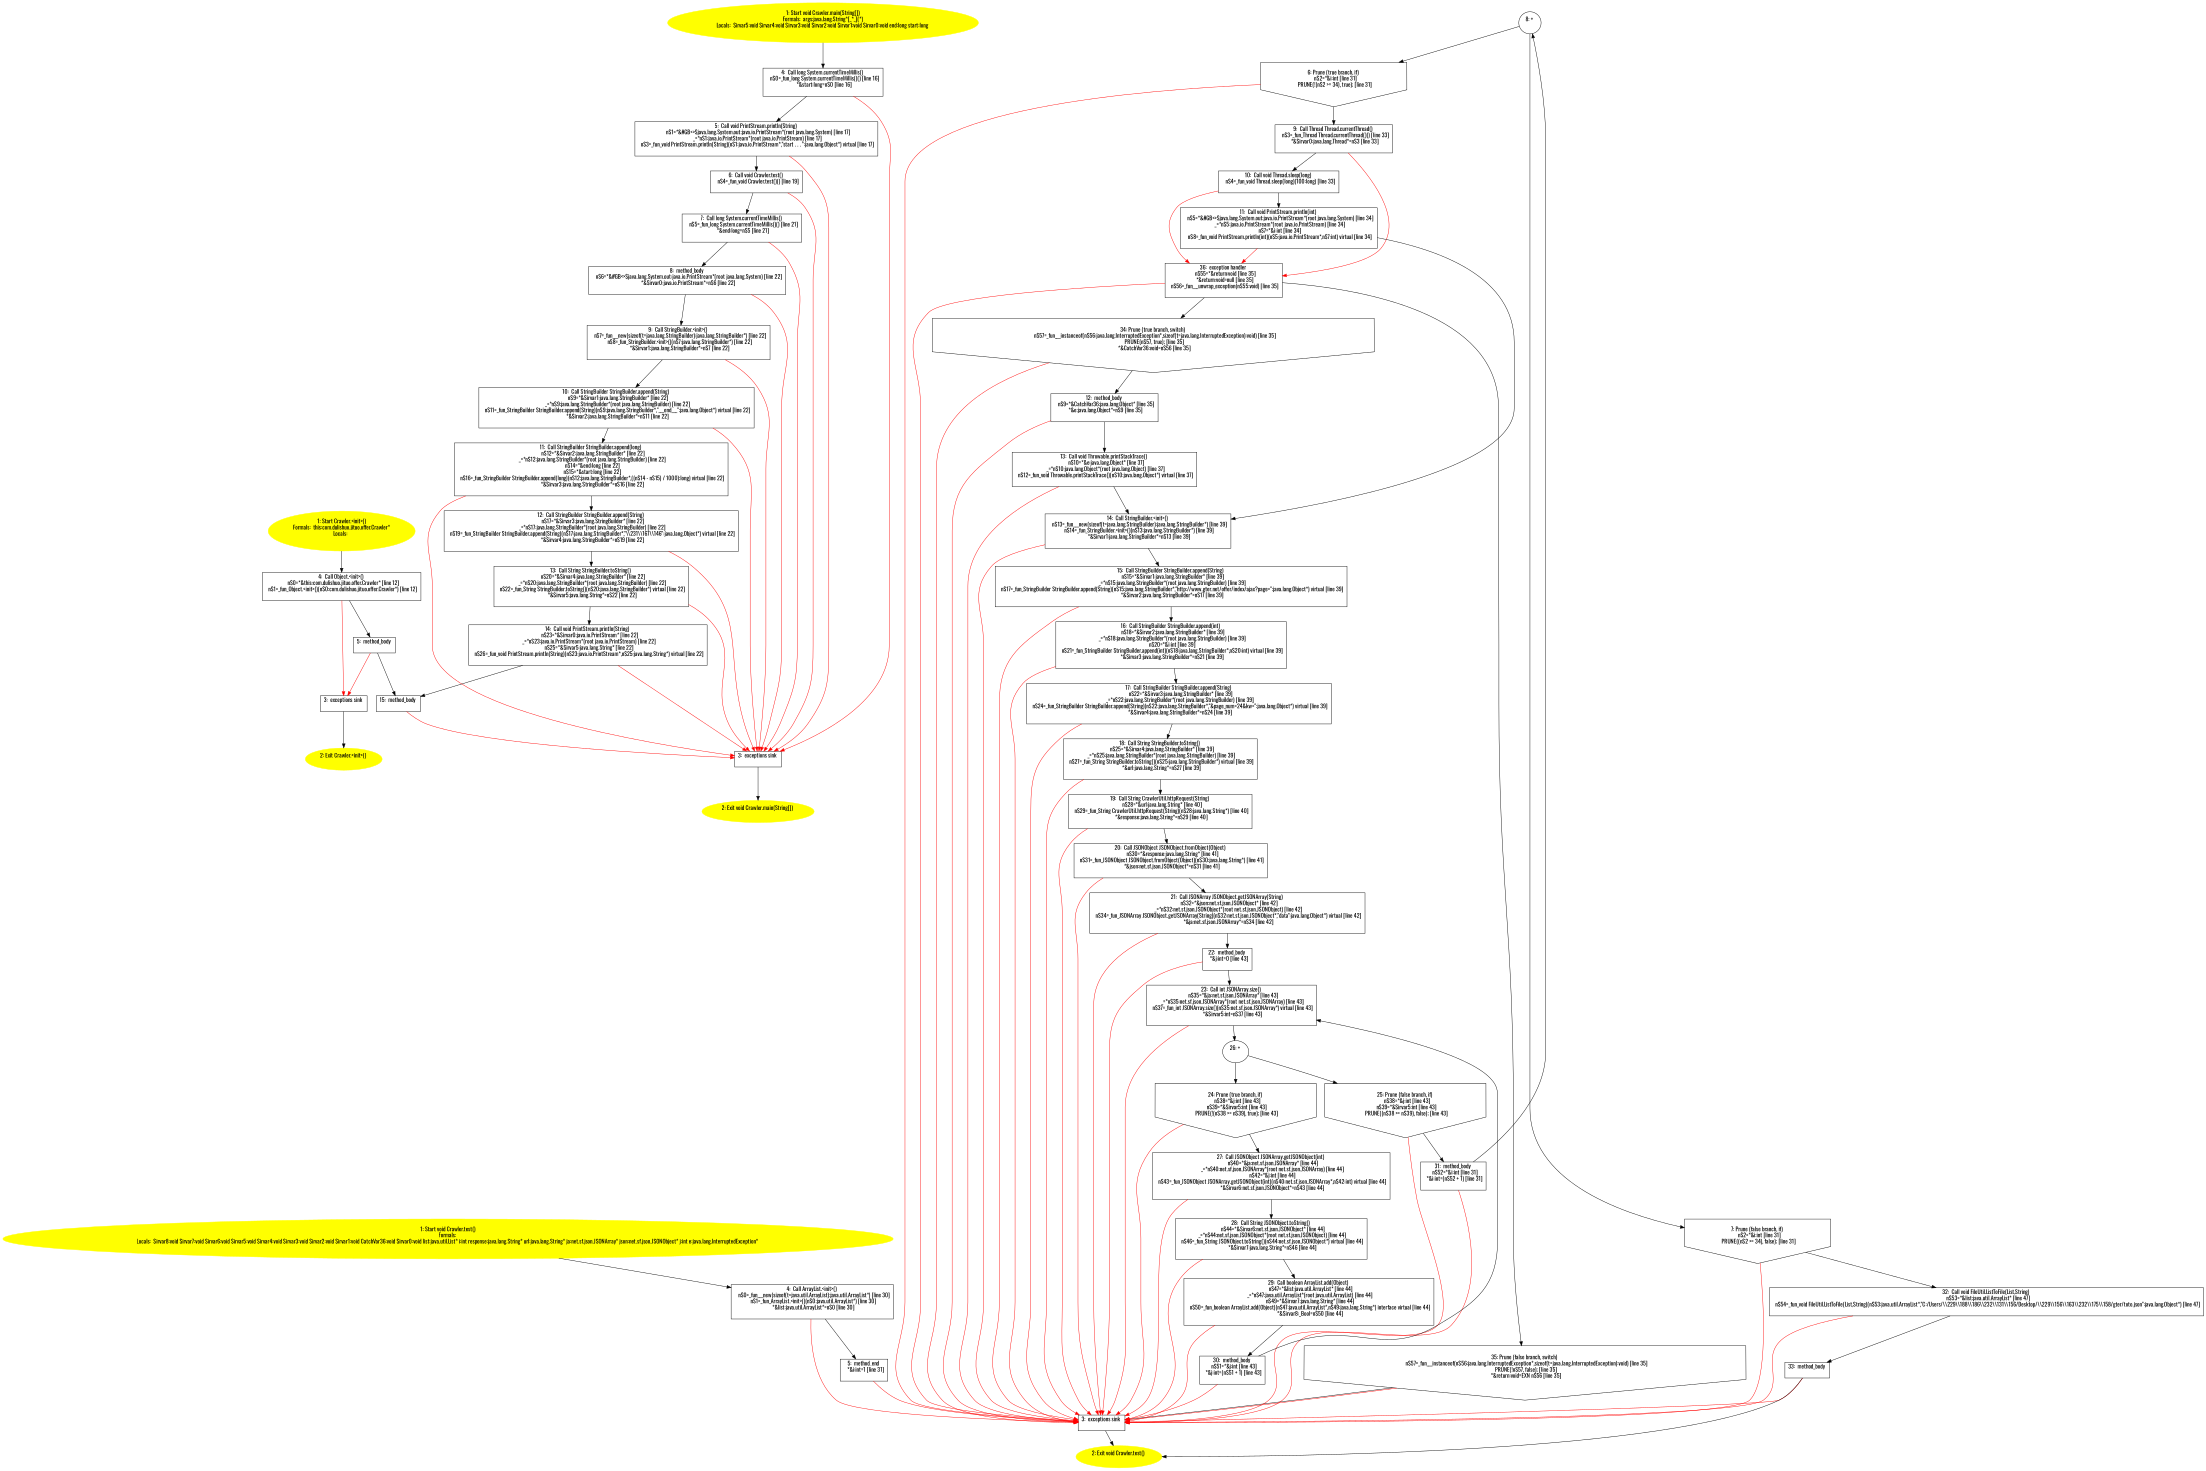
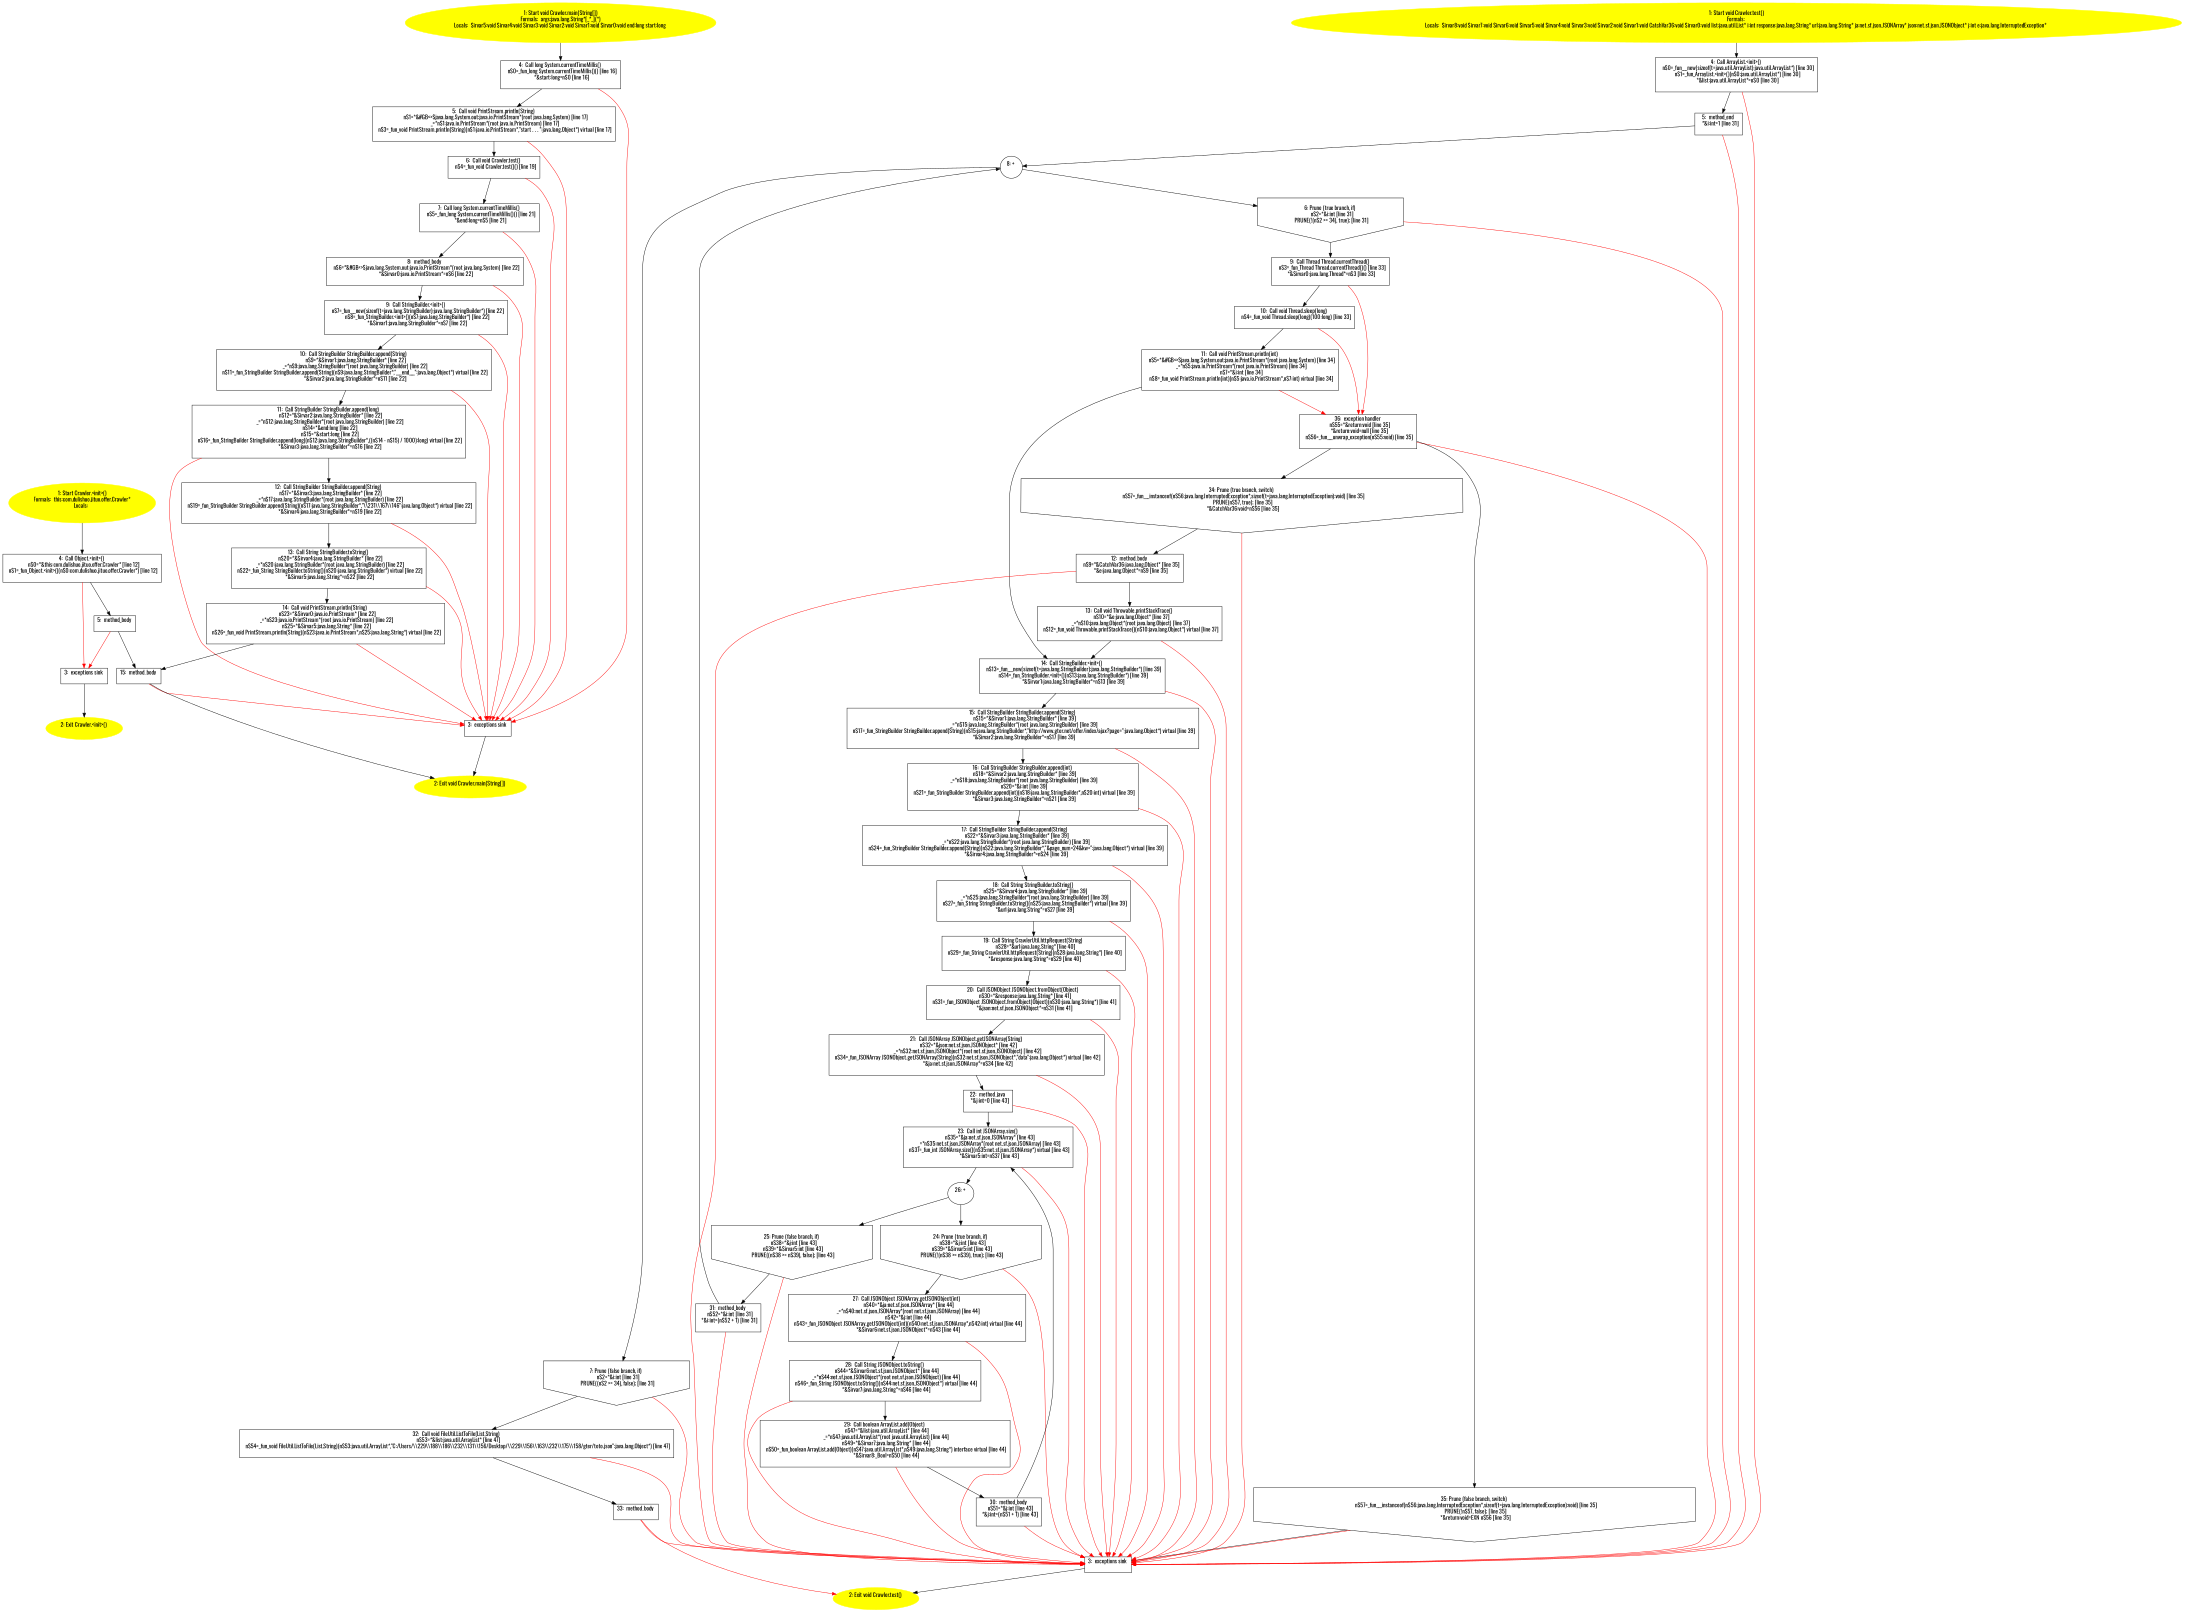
edge "5:  method_end *&i:int=1 [line 31]" -> "8: +": added
edge "15:  method_body" -> "2: Exit void Crawler.main(String[])": added
node "22:  method_body *&j:int=0 [line 43]": label "22:  method_body *&j:int=0 [line 43]" -> "22:  method_java *&j:int=0 [line 43]"
edge "33:  method_body" -> "2: Exit void Crawler.test()": color black -> red
